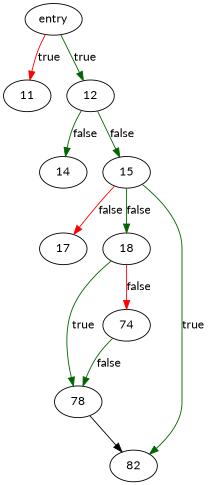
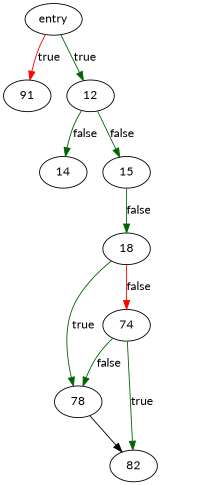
node "11": label "11" -> "91"
node "17": removed
edge "15" -> "82": now "74" -> "82"
